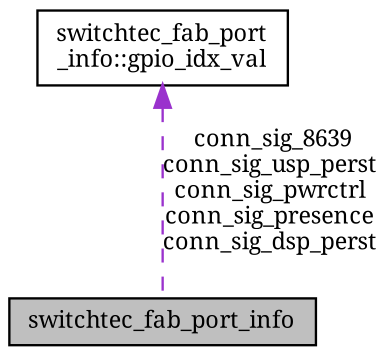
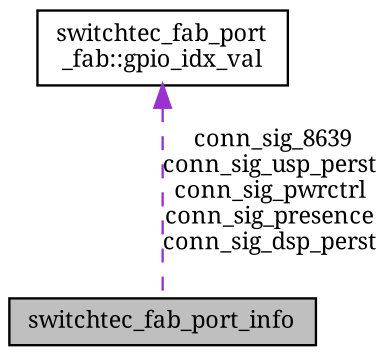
node "switchtec_fab_port _info::gpio_idx_val": label "switchtec_fab_port _info::gpio_idx_val" -> "switchtec_fab_port _fab::gpio_idx_val"
